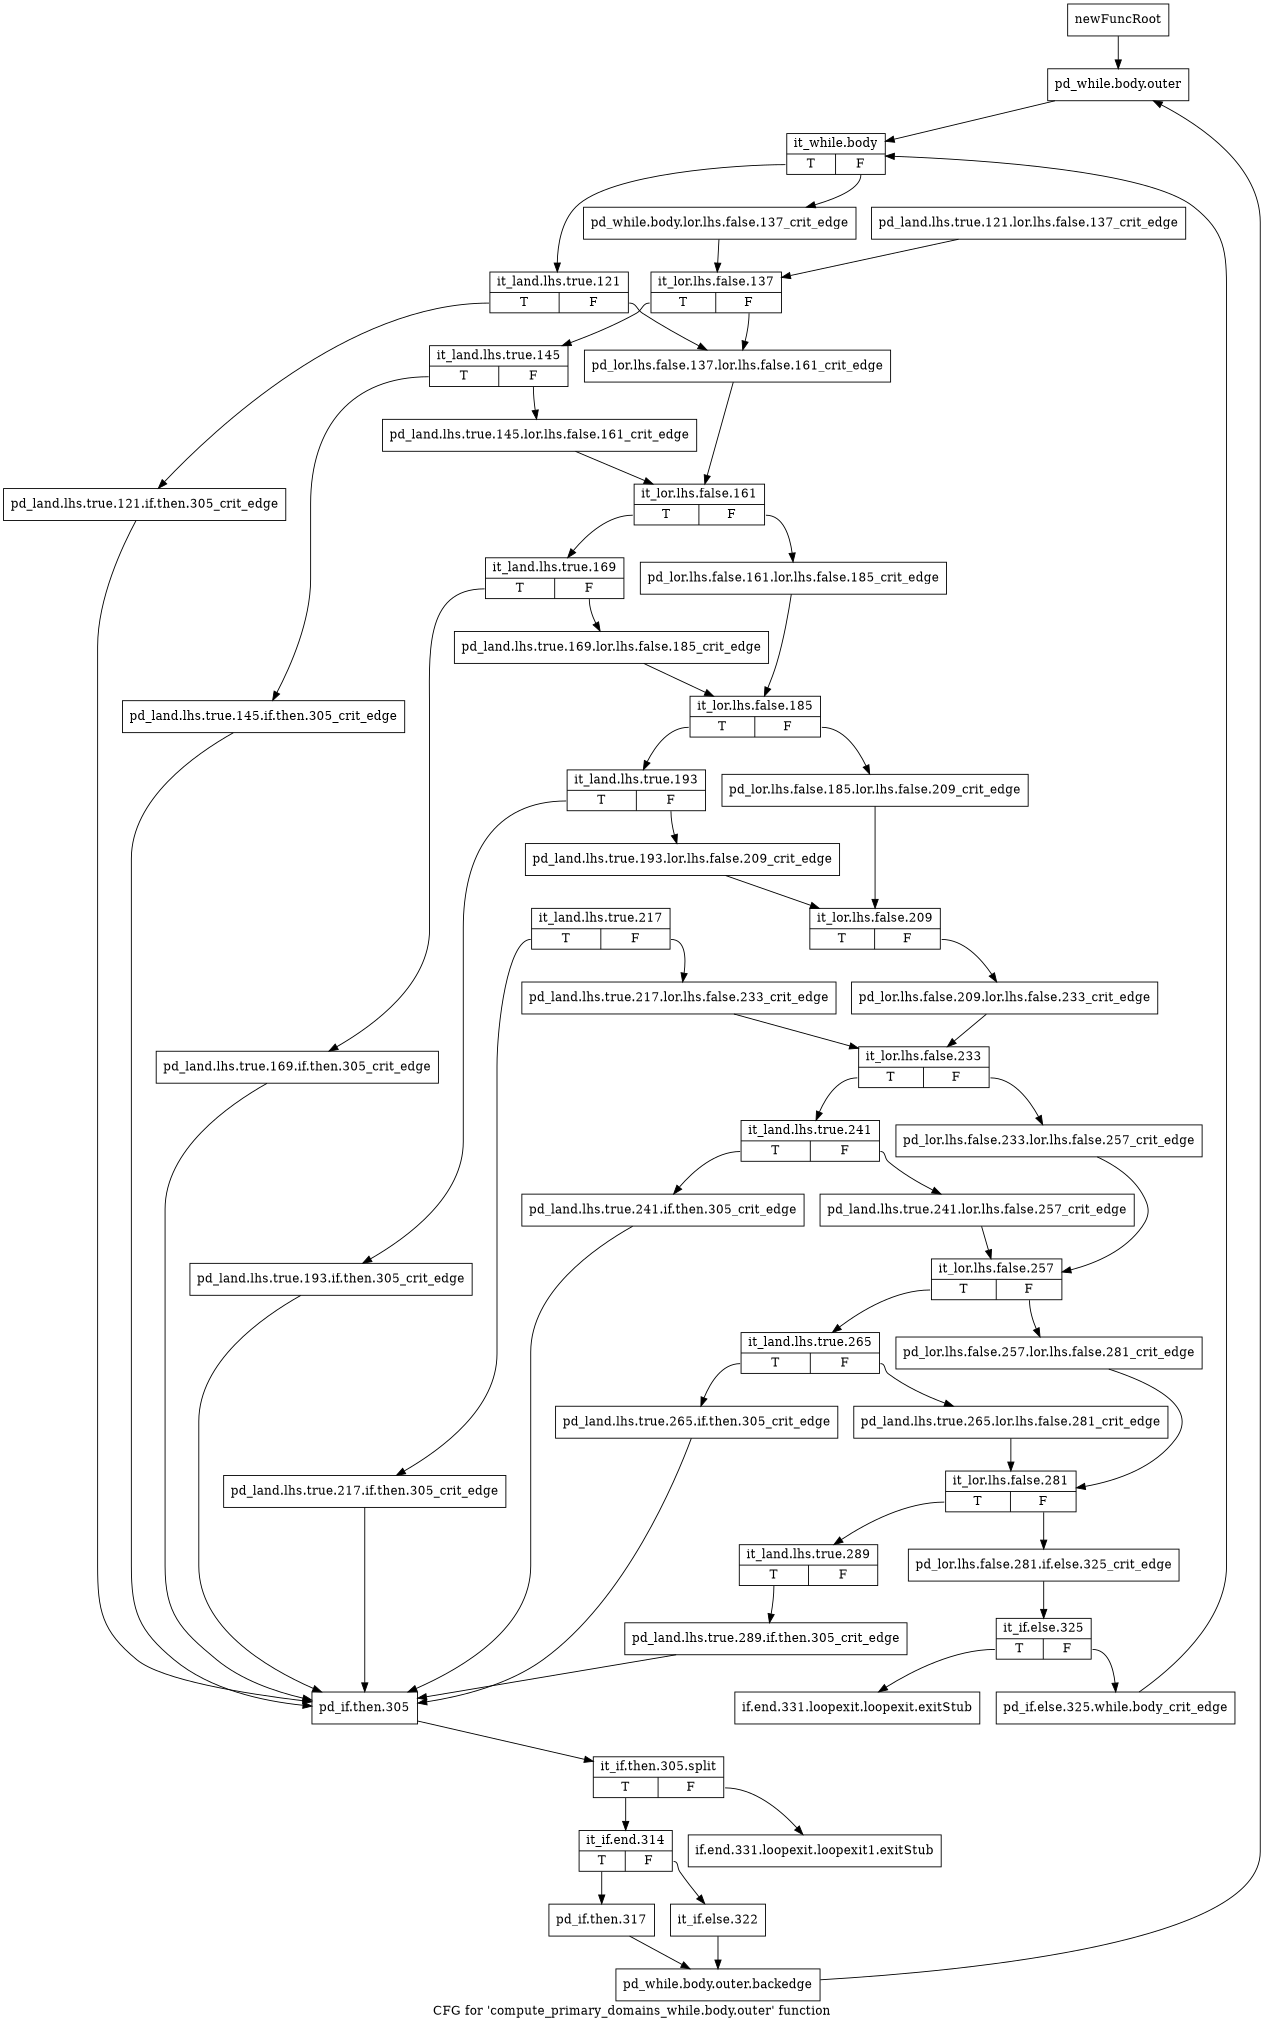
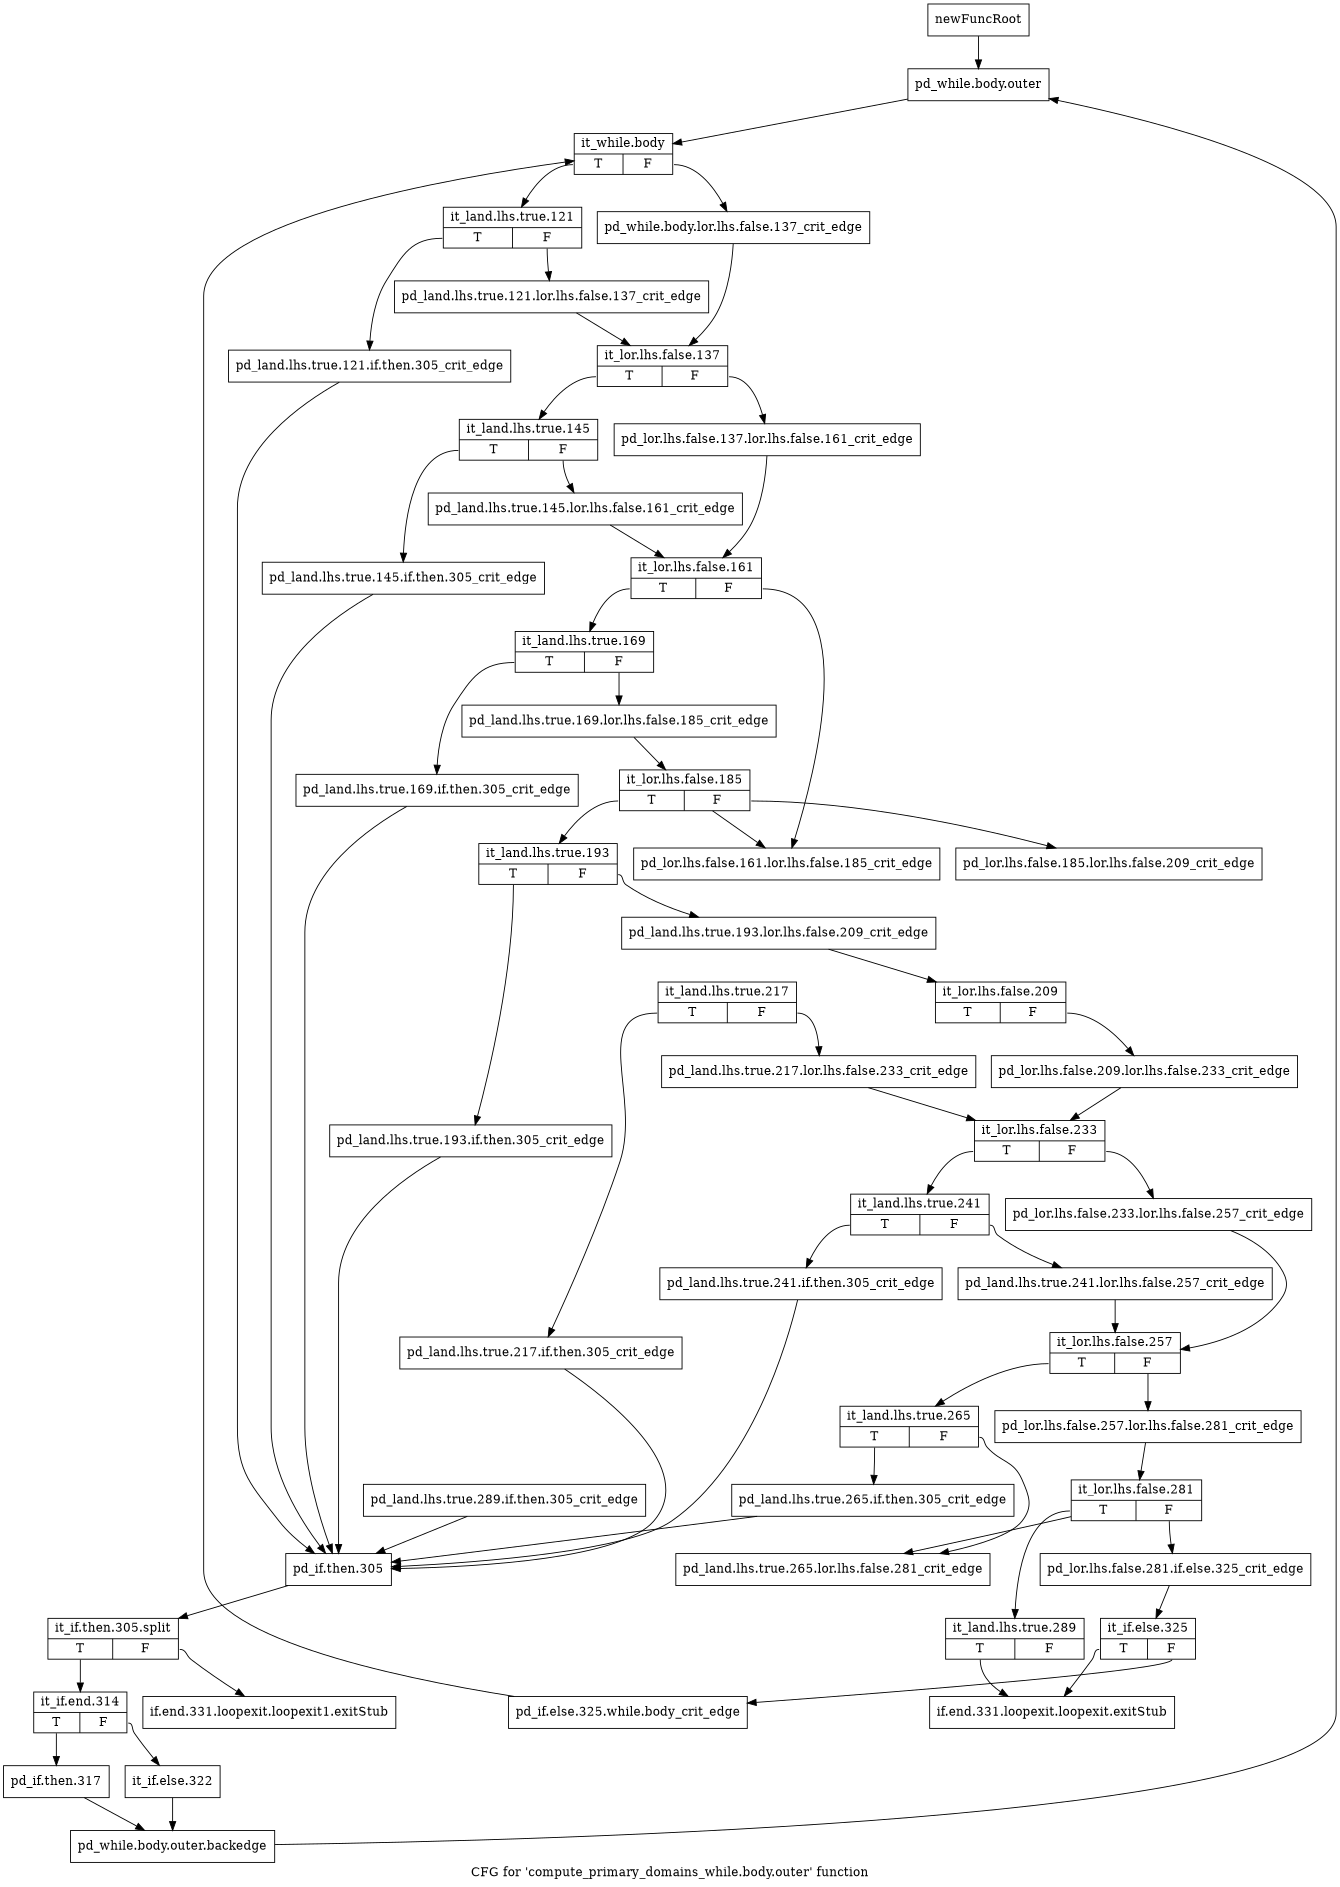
edge "it_land.lhs.true.121" -> "pd_lor.lhs.false.137.lor.lhs.false.161_crit_edge": now "it_land.lhs.true.121" -> "pd_land.lhs.true.121.lor.lhs.false.137_crit_edge"
edge "pd_lor.lhs.false.161.lor.lhs.false.185_crit_edge" -> "it_lor.lhs.false.185": reversed
edge "pd_lor.lhs.false.185.lor.lhs.false.209_crit_edge" -> "it_lor.lhs.false.209": removed
edge "pd_land.lhs.true.265.lor.lhs.false.281_crit_edge" -> "it_lor.lhs.false.281": reversed
edge "it_land.lhs.true.289" -> "pd_land.lhs.true.289.if.then.305_crit_edge": now "it_land.lhs.true.289" -> "if.end.331.loopexit.loopexit.exitStub"
